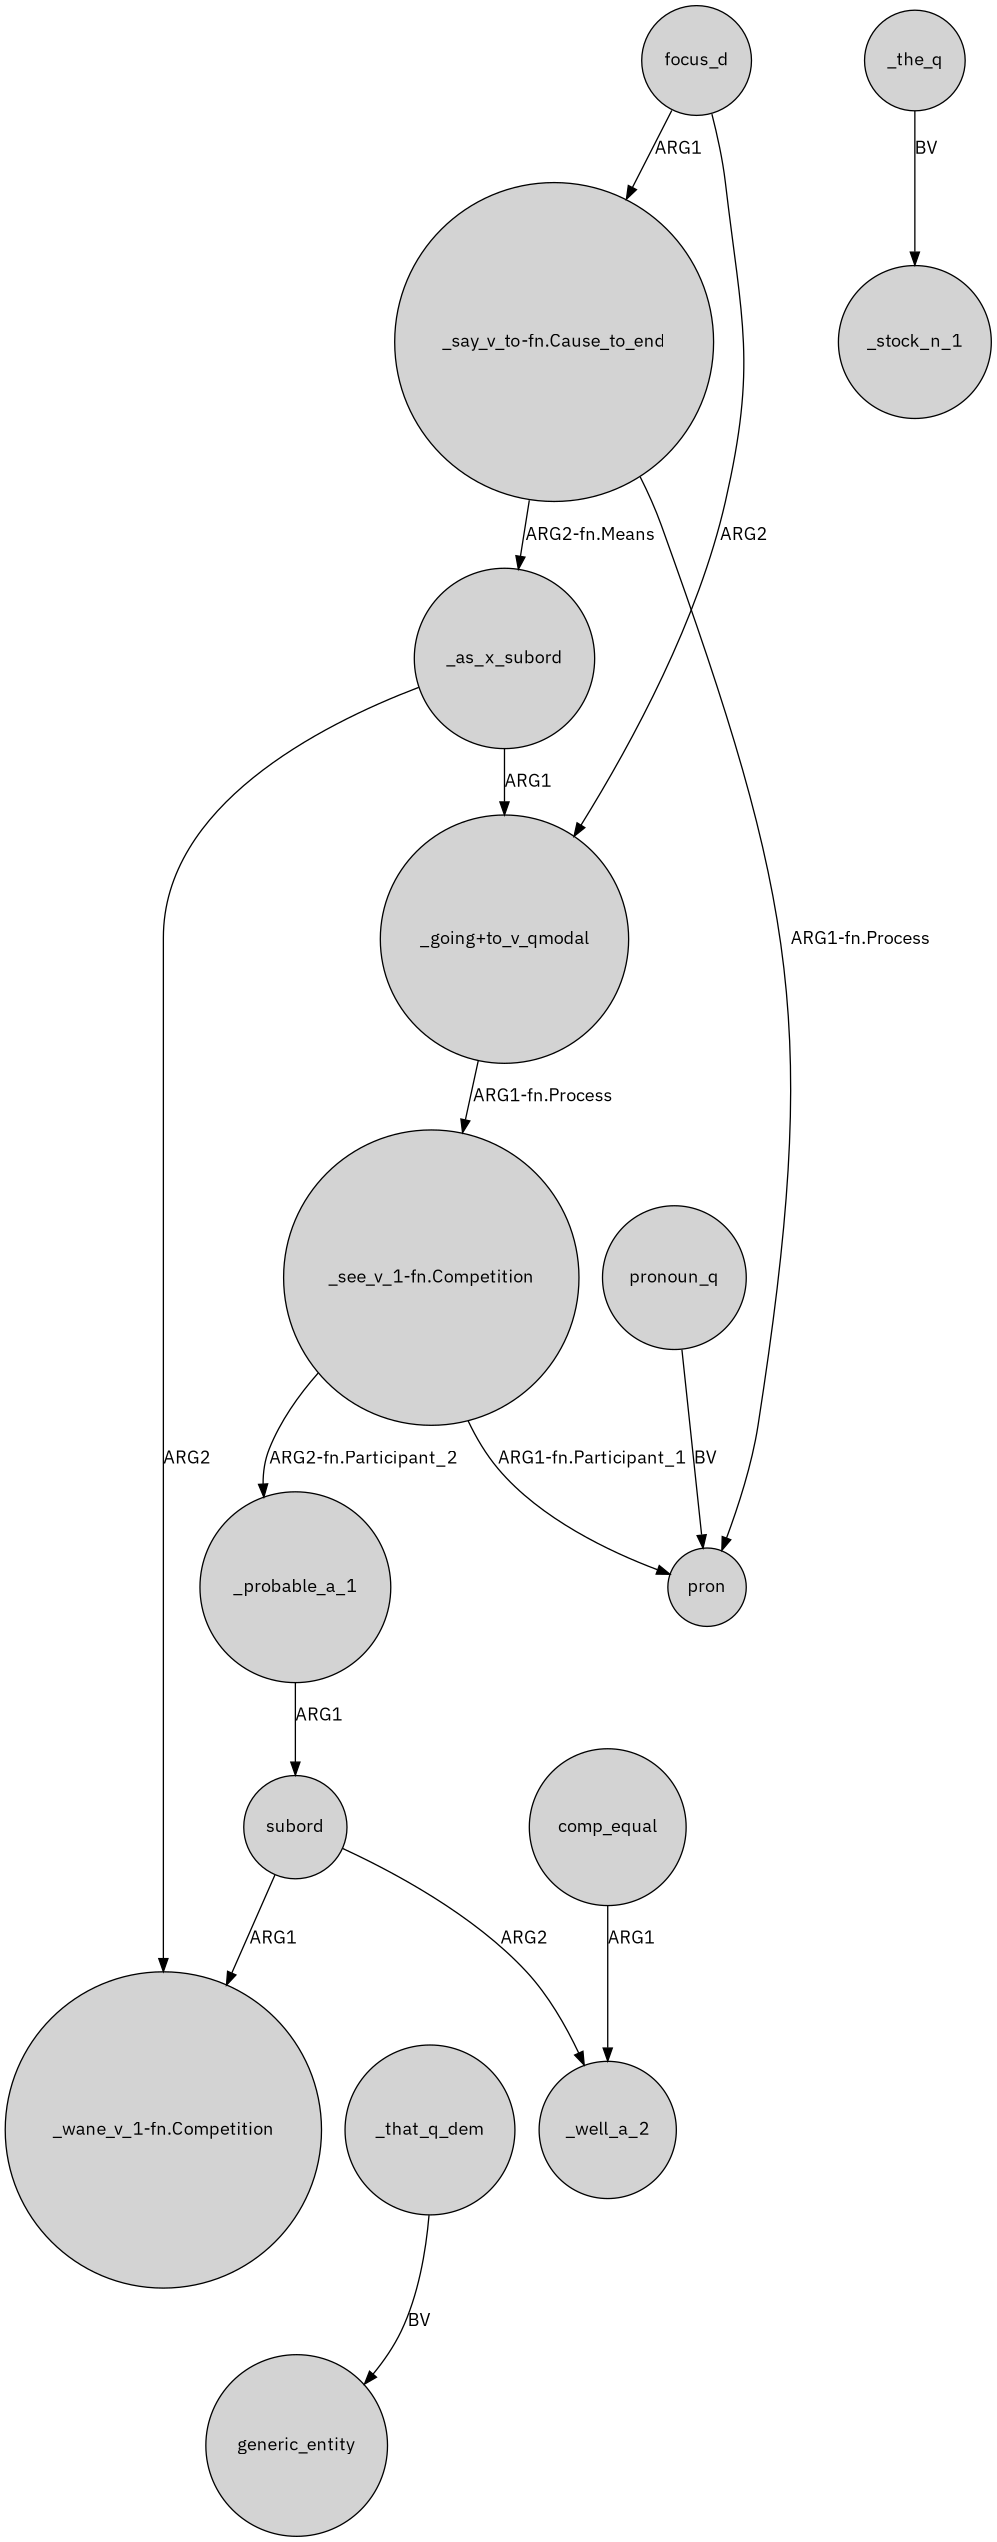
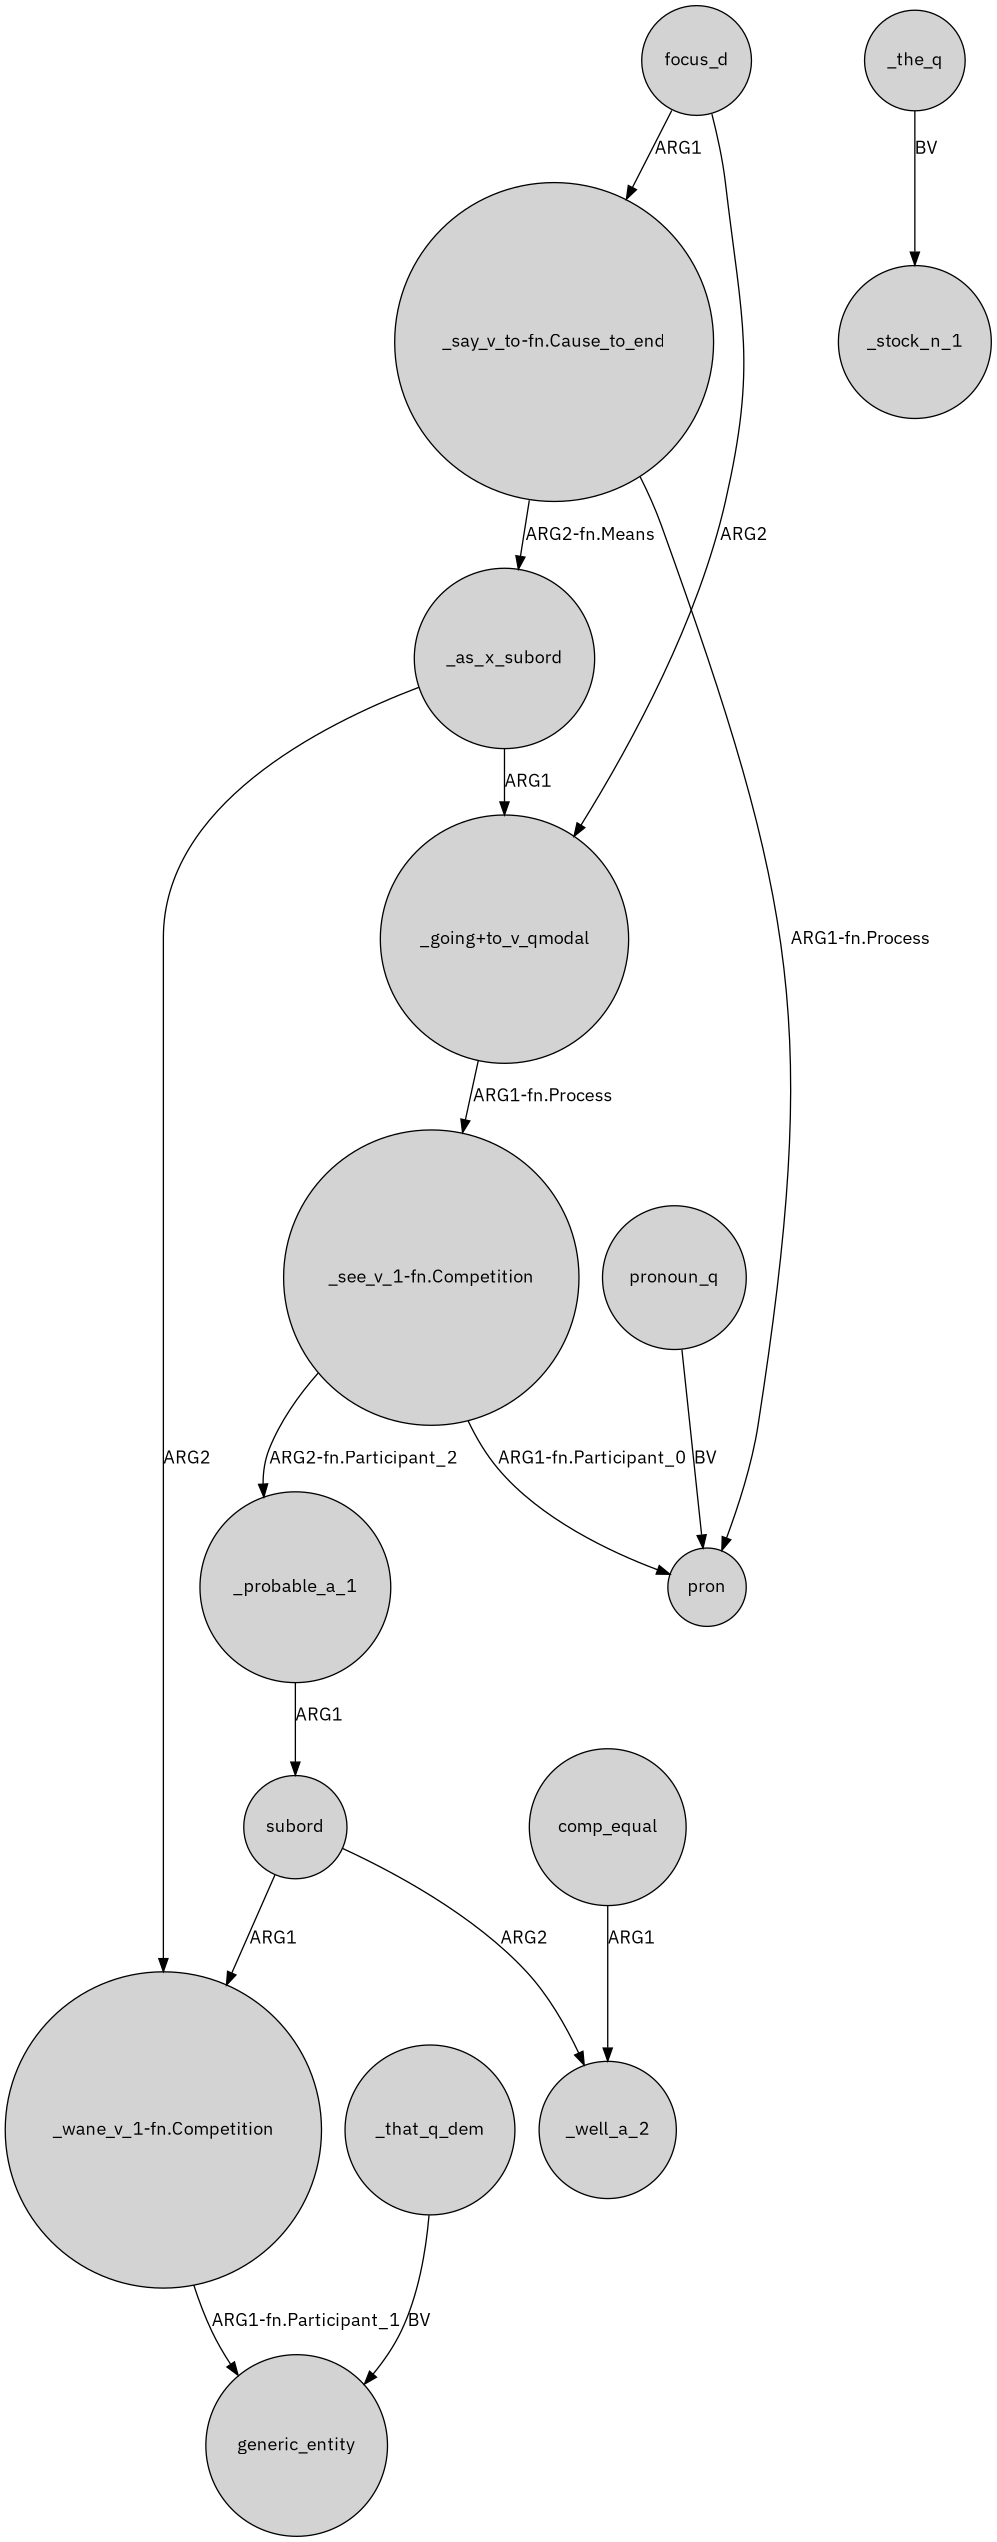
edge "_see_v_1-fn.Competition" -> "pron": label "ARG1-fn.Participant_1" -> "ARG1-fn.Participant_0"
edge "_wane_v_1-fn.Competition" -> "generic_entity": added, label "ARG1-fn.Participant_1"
